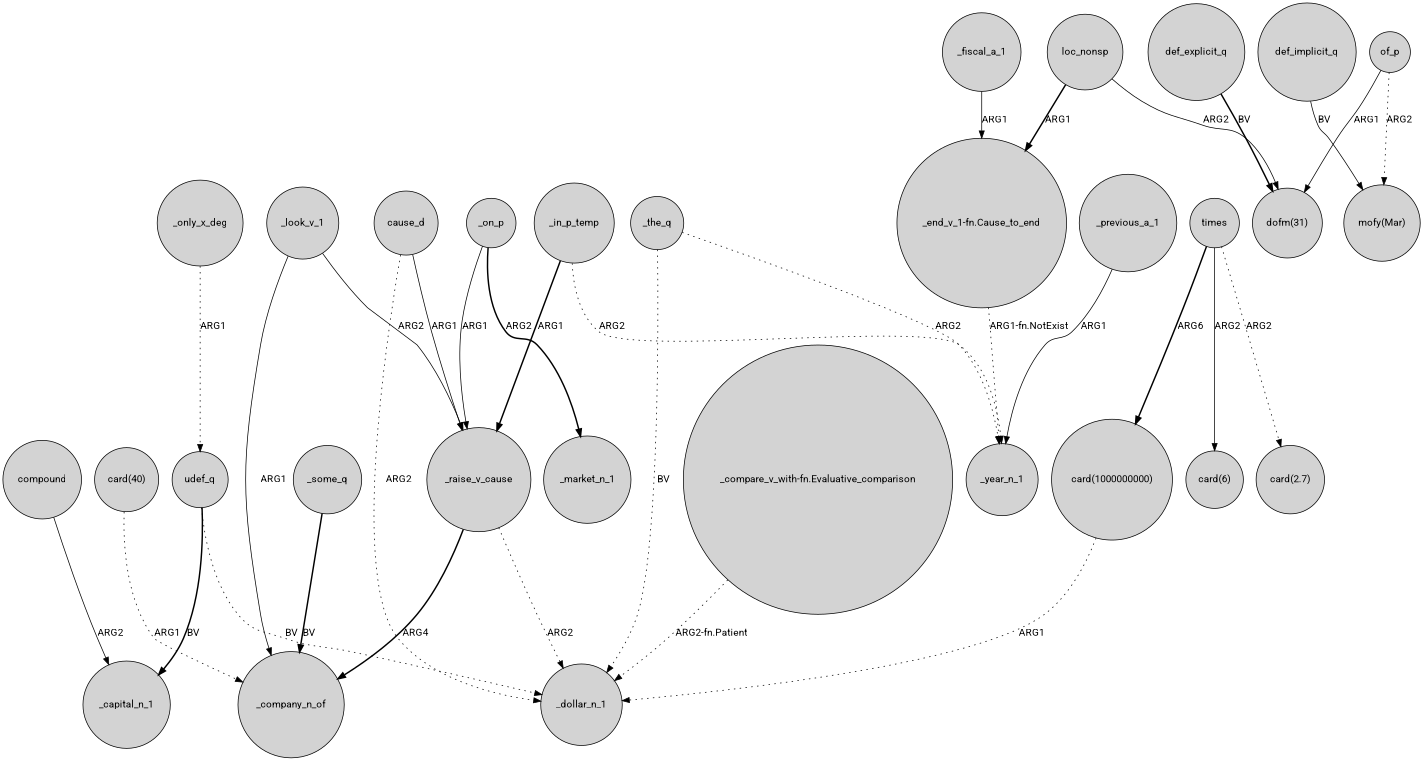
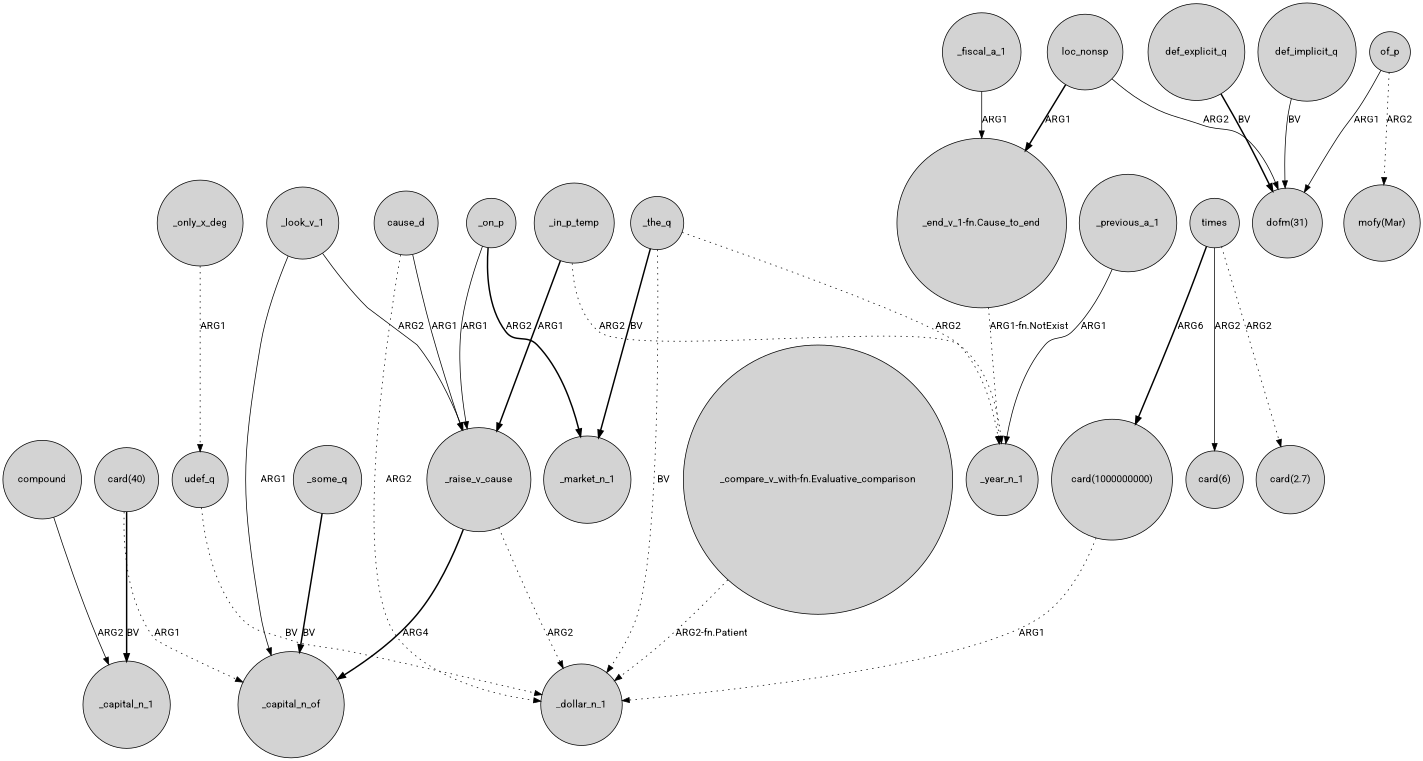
edge "def_implicit_q" -> "mofy(Mar)": now "def_implicit_q" -> "dofm(31)"
edge "_the_q" -> "_market_n_1": added, label "BV"
edge "udef_q" -> "_capital_n_1": now "card(40)" -> "_capital_n_1"
node "_company_n_of": label "_company_n_of" -> "_capital_n_of"
